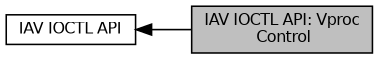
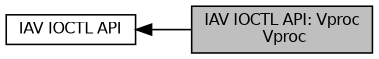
node "IAV IOCTL API: Vproc Control": label "IAV IOCTL API: Vproc Control" -> "IAV IOCTL API: Vproc Vproc"
